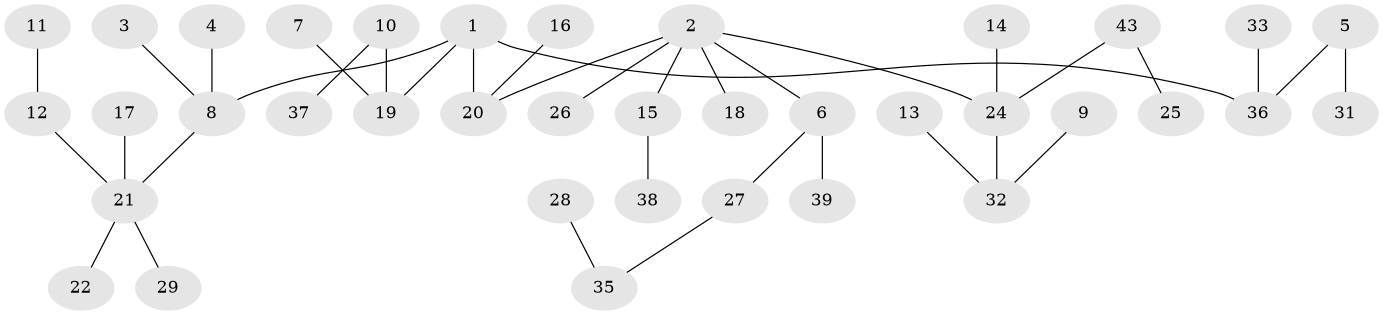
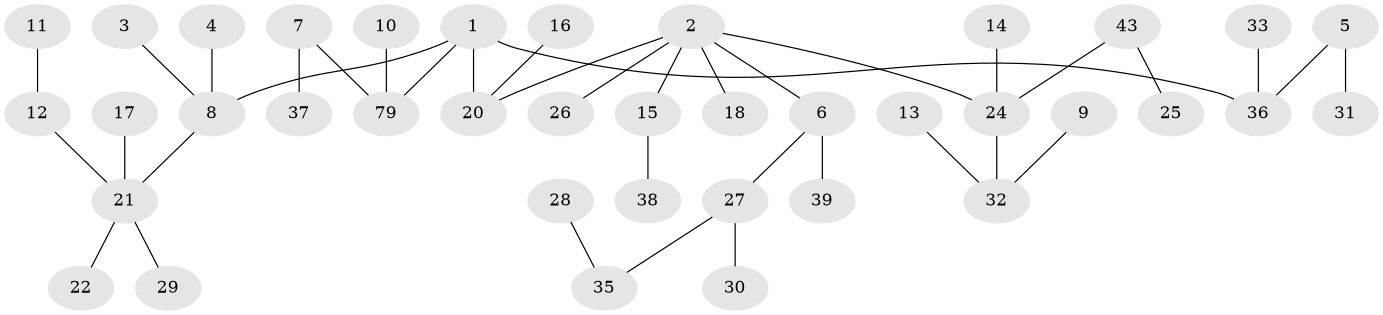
edge "10" -- "37": now "7" -- "37"
node "19": label "19" -> "79"
node "30": added
